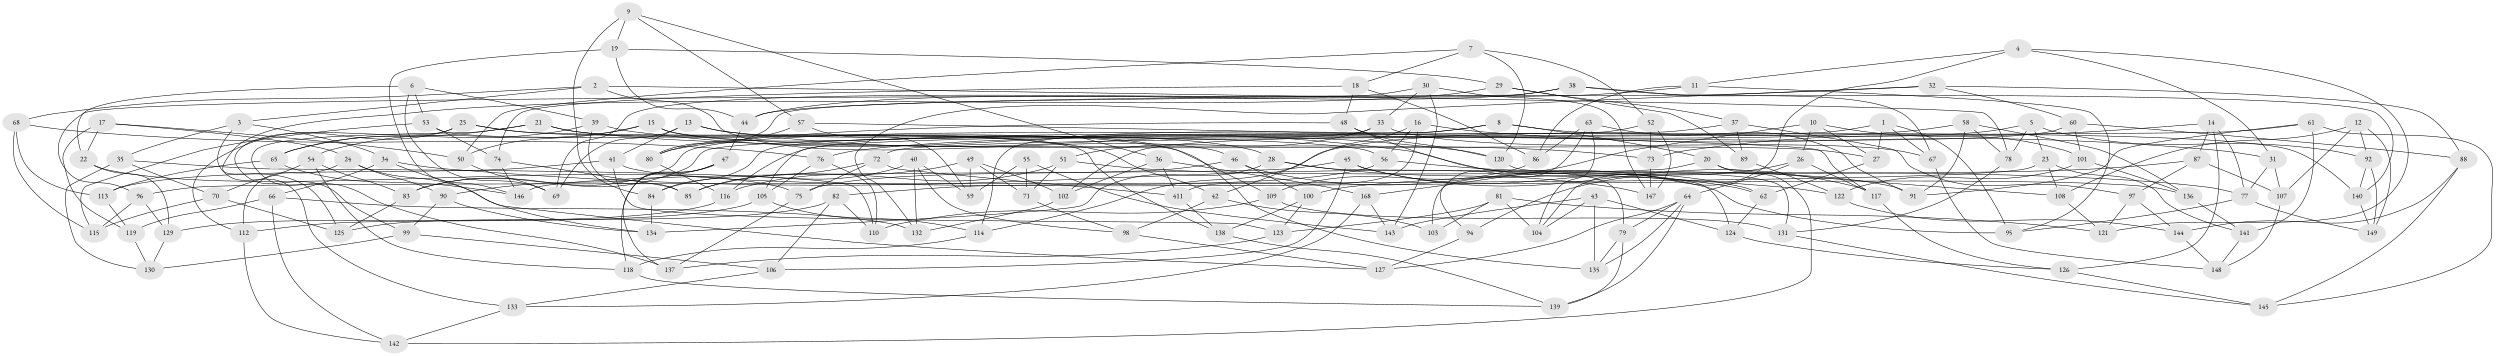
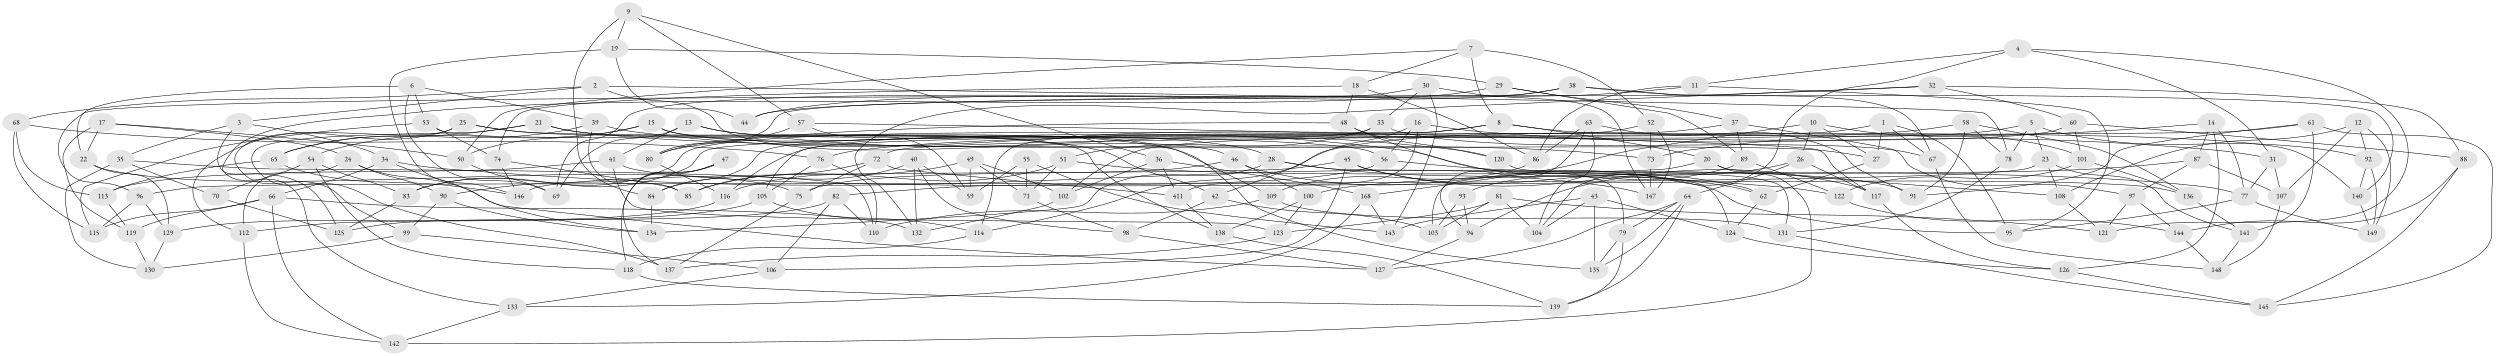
edge "7" -- "120": now "7" -- "8"
edge "44" -- "47": removed
node "93": added
edge "70" -- "115": now "66" -- "115"
